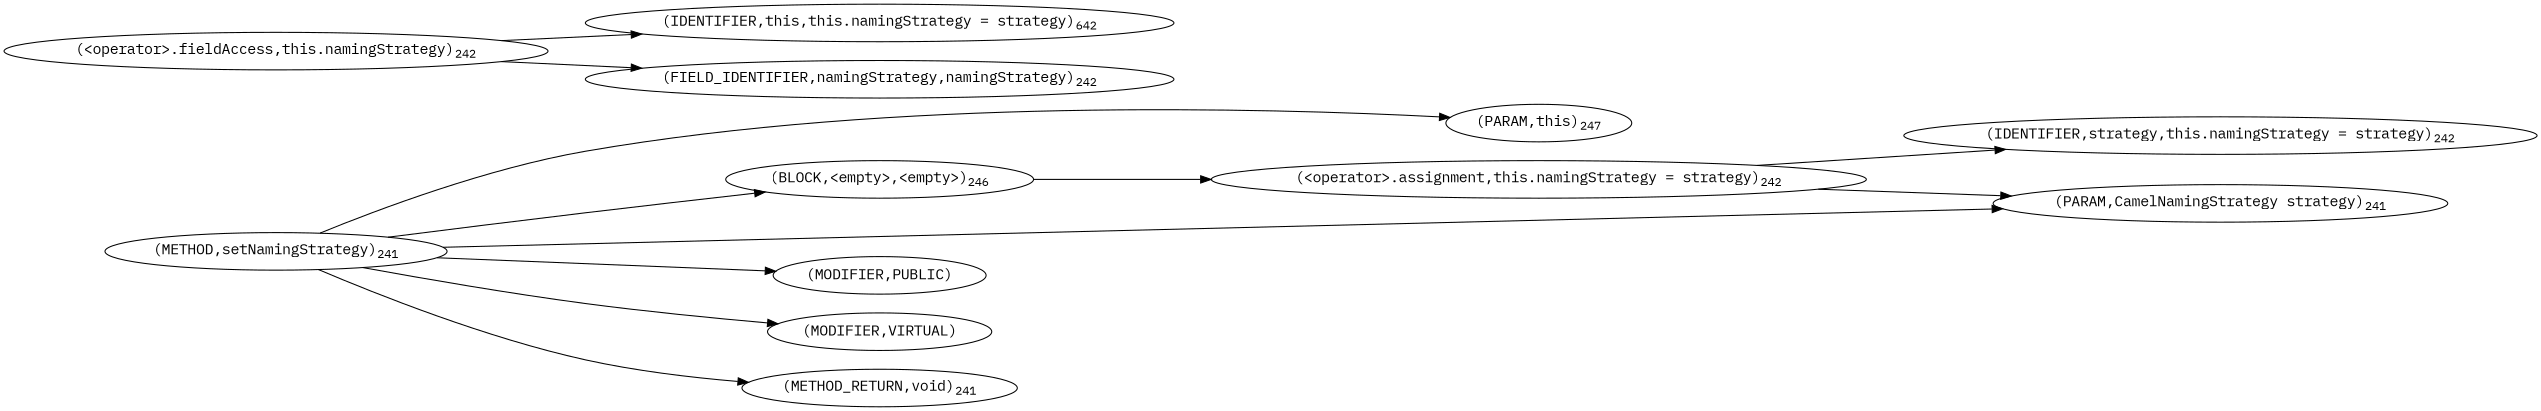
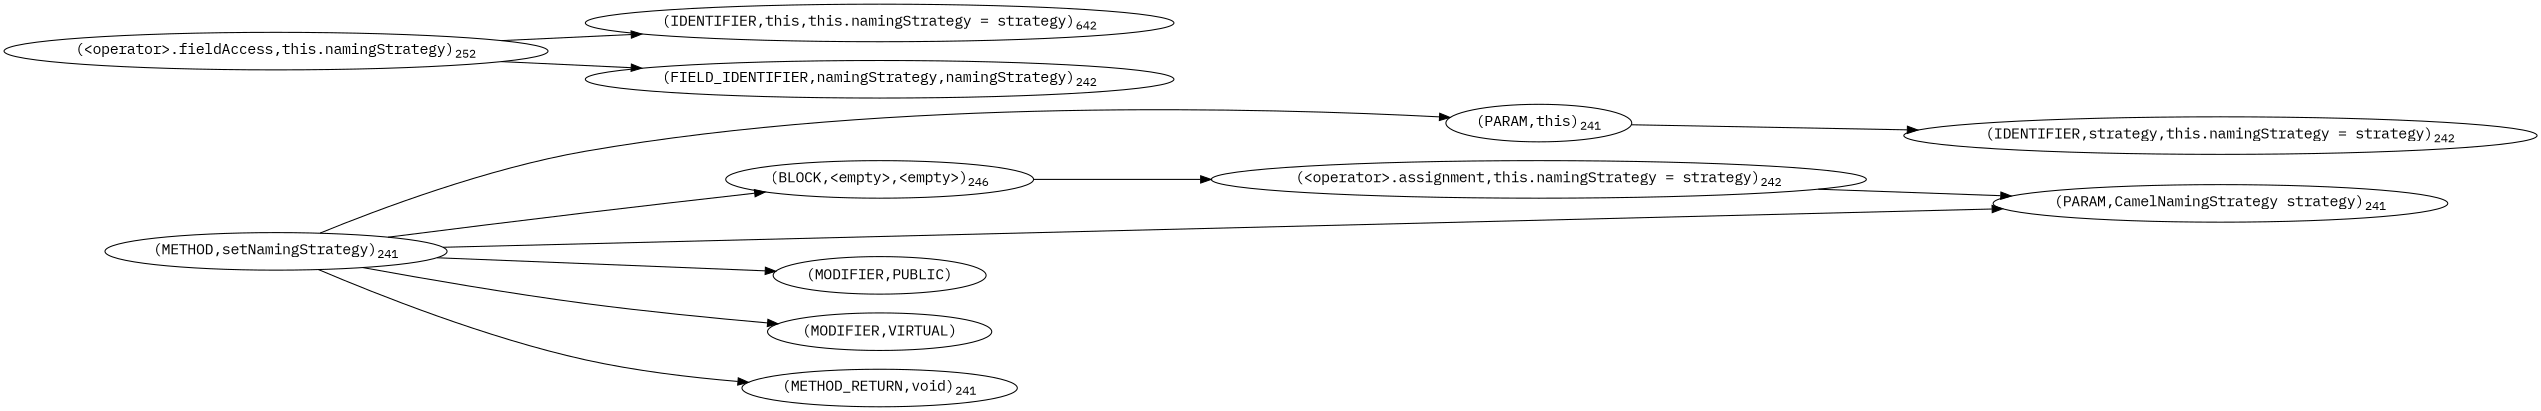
node "(<operator>.fieldAccess,this.namingStrategy)": text "242" -> "252"
node "(PARAM,this)": text "247" -> "241"
edge "(<operator>.assignment,this.namingStrategy = strategy)" -> "(IDENTIFIER,strategy,this.namingStrategy = strategy)": now "(PARAM,this)" -> "(IDENTIFIER,strategy,this.namingStrategy = strategy)"
